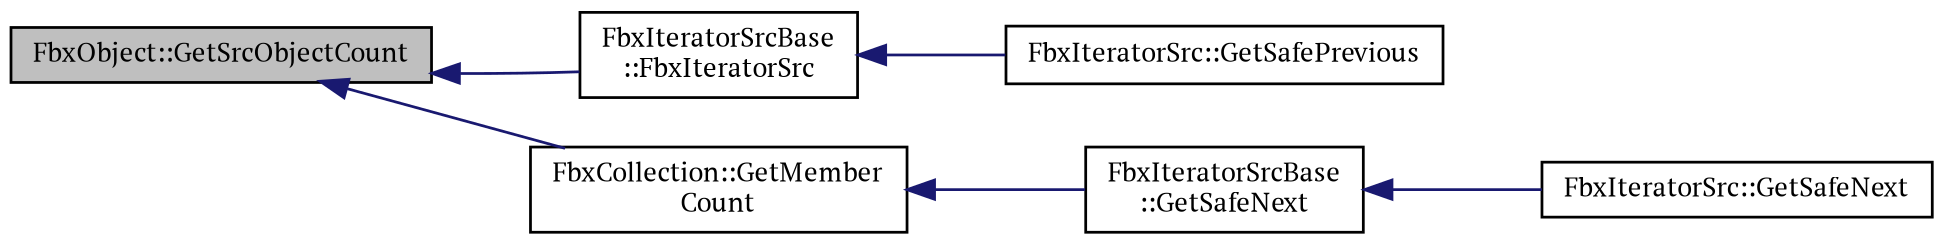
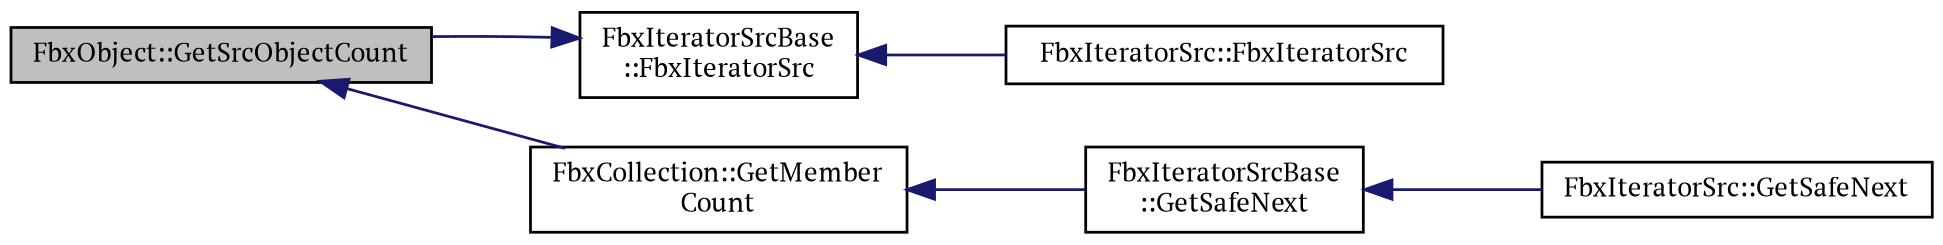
node "FbxIteratorSrc::GetSafePrevious": label "FbxIteratorSrc::GetSafePrevious" -> "FbxIteratorSrc::FbxIteratorSrc"
edge "FbxIteratorSrcBase ::FbxIteratorSrc" -> "FbxObject::GetSrcObjectCount": reversed
